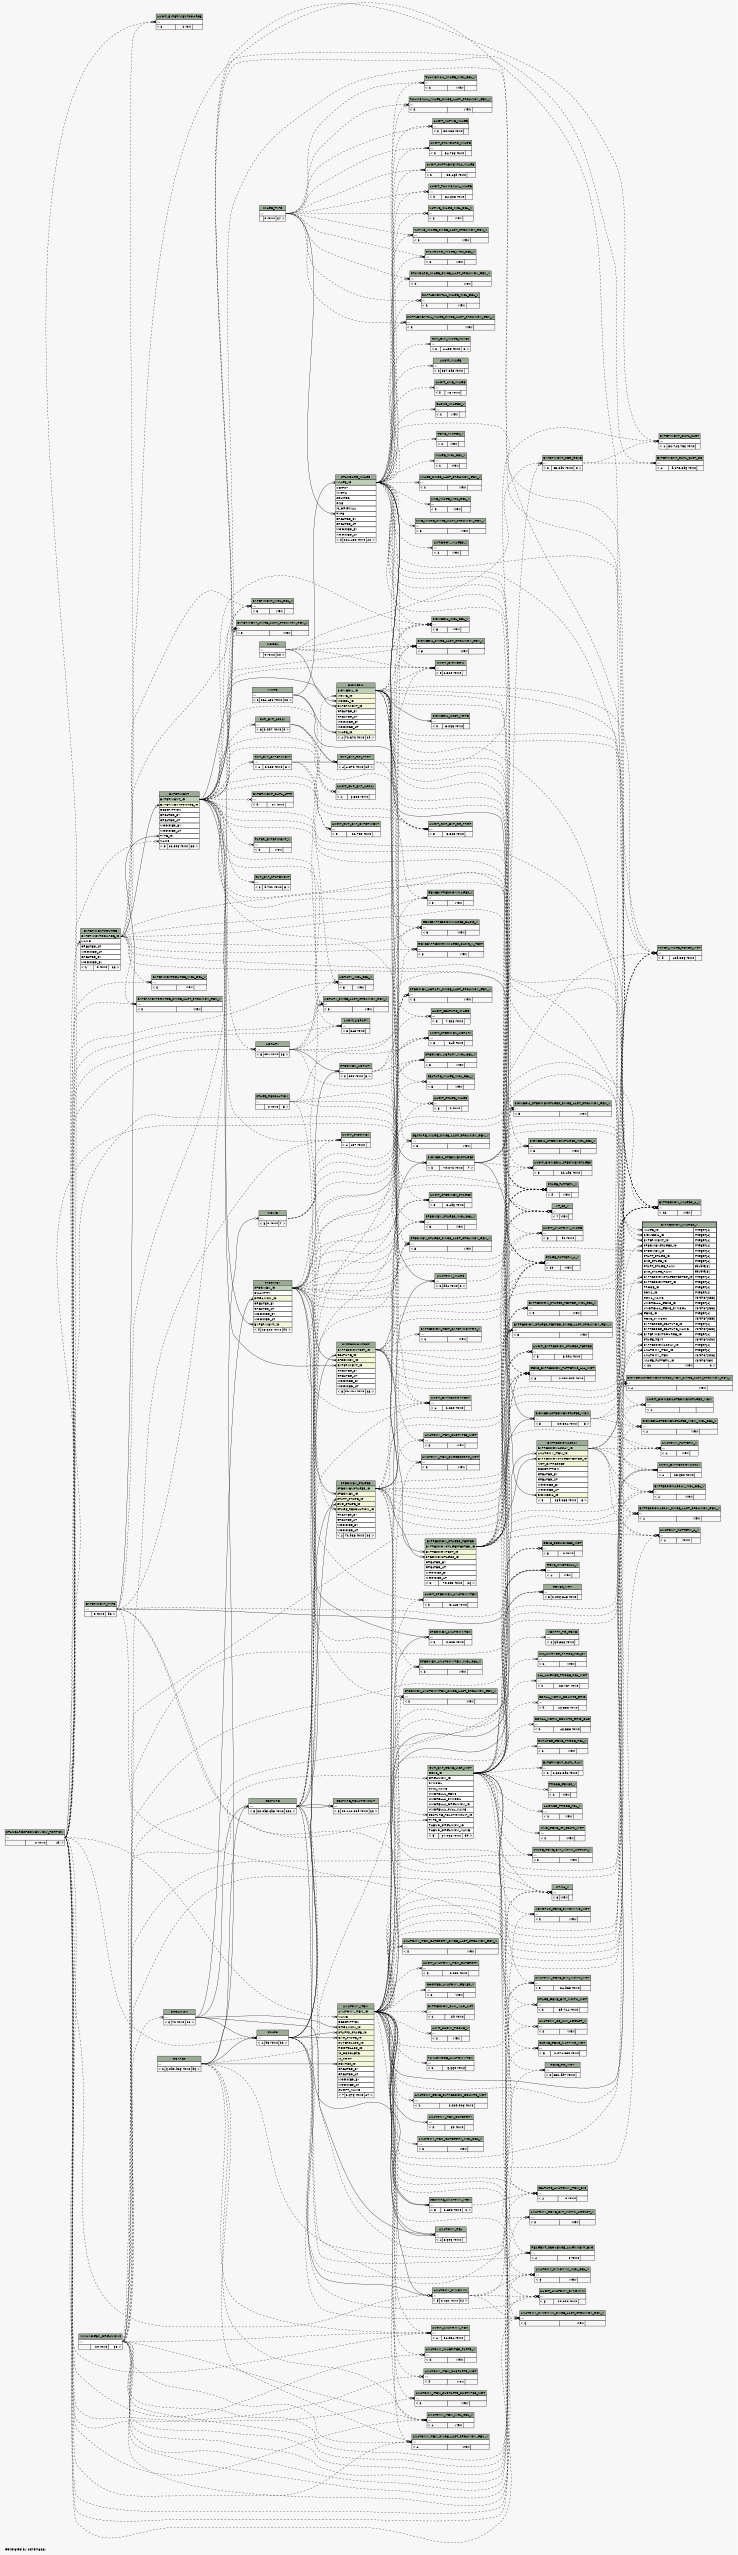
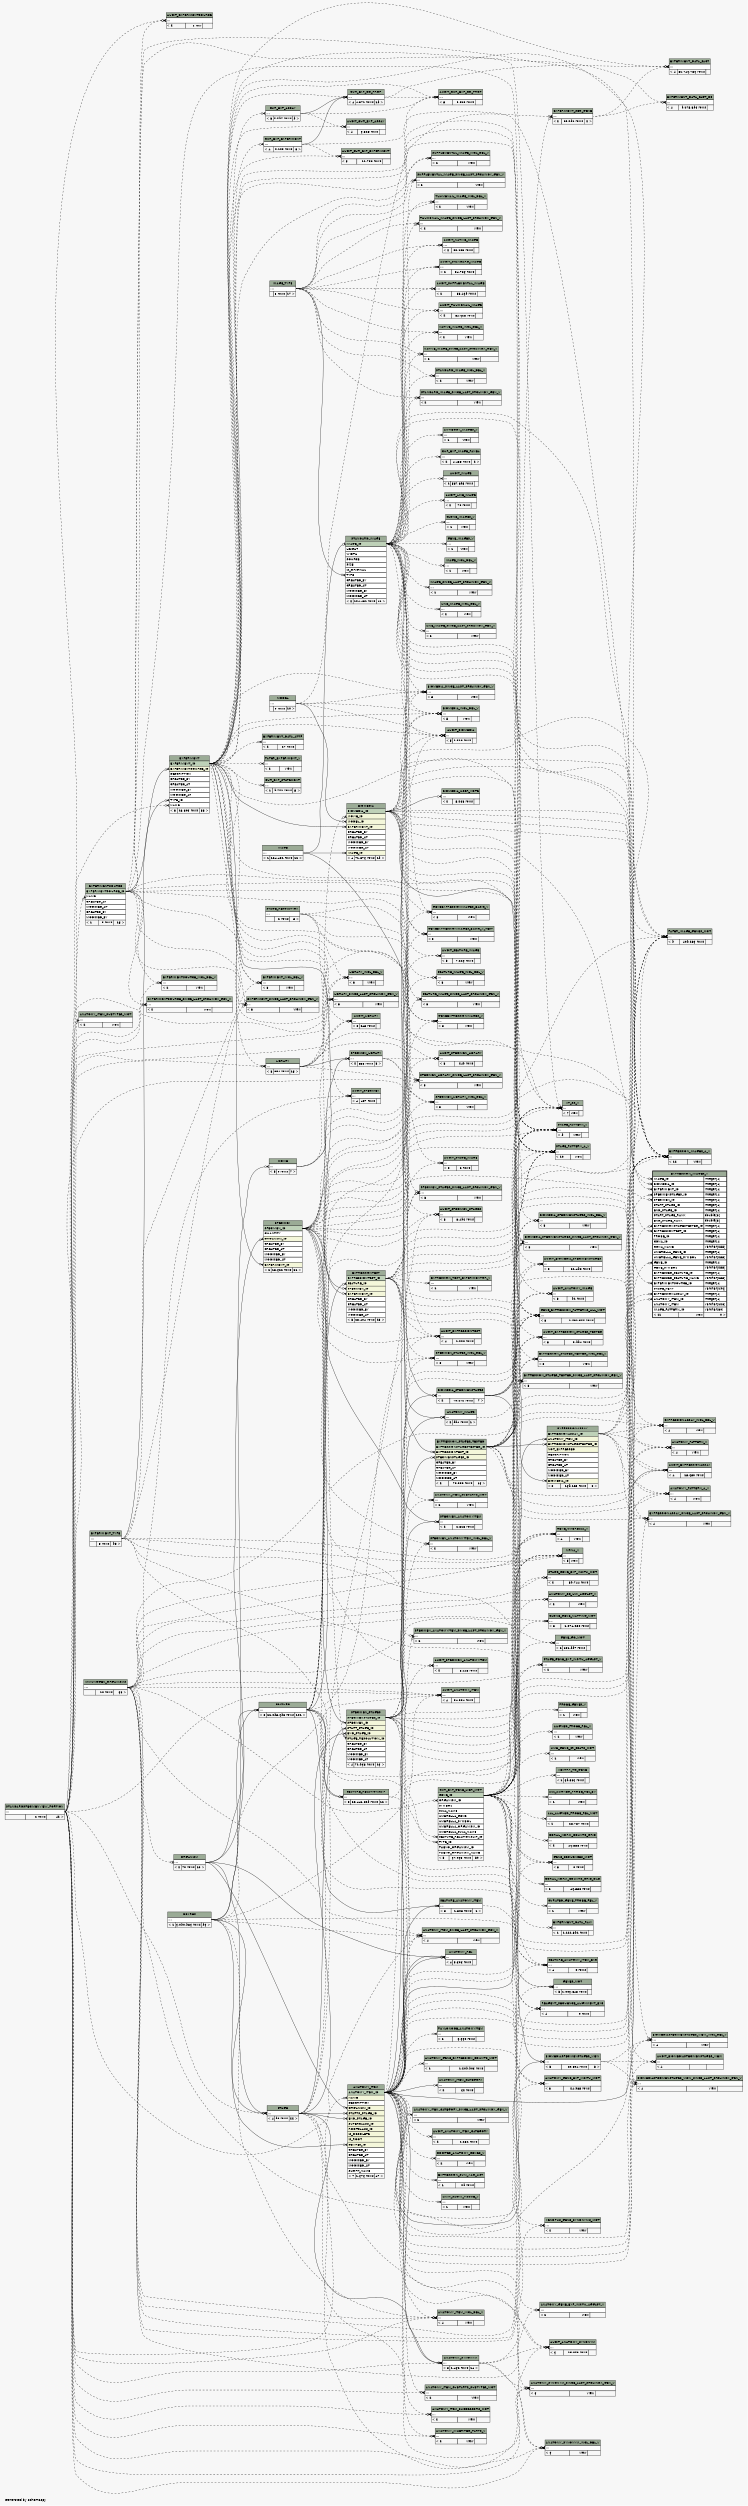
node "ANATOMY_PATTERN_A_V": text "rows" -> "view"
edge "EXPERIMENT_TYPE" -> "GENE_UMBRELLA_V": style solid -> dashed
edge "ANATOMY_ITEM" -> "ANATOMY_ITEM_SUBTYPES_MQT": removed
node "ANATOMY_ITEM_CATEGORY_INCL_DEL_V": removed
